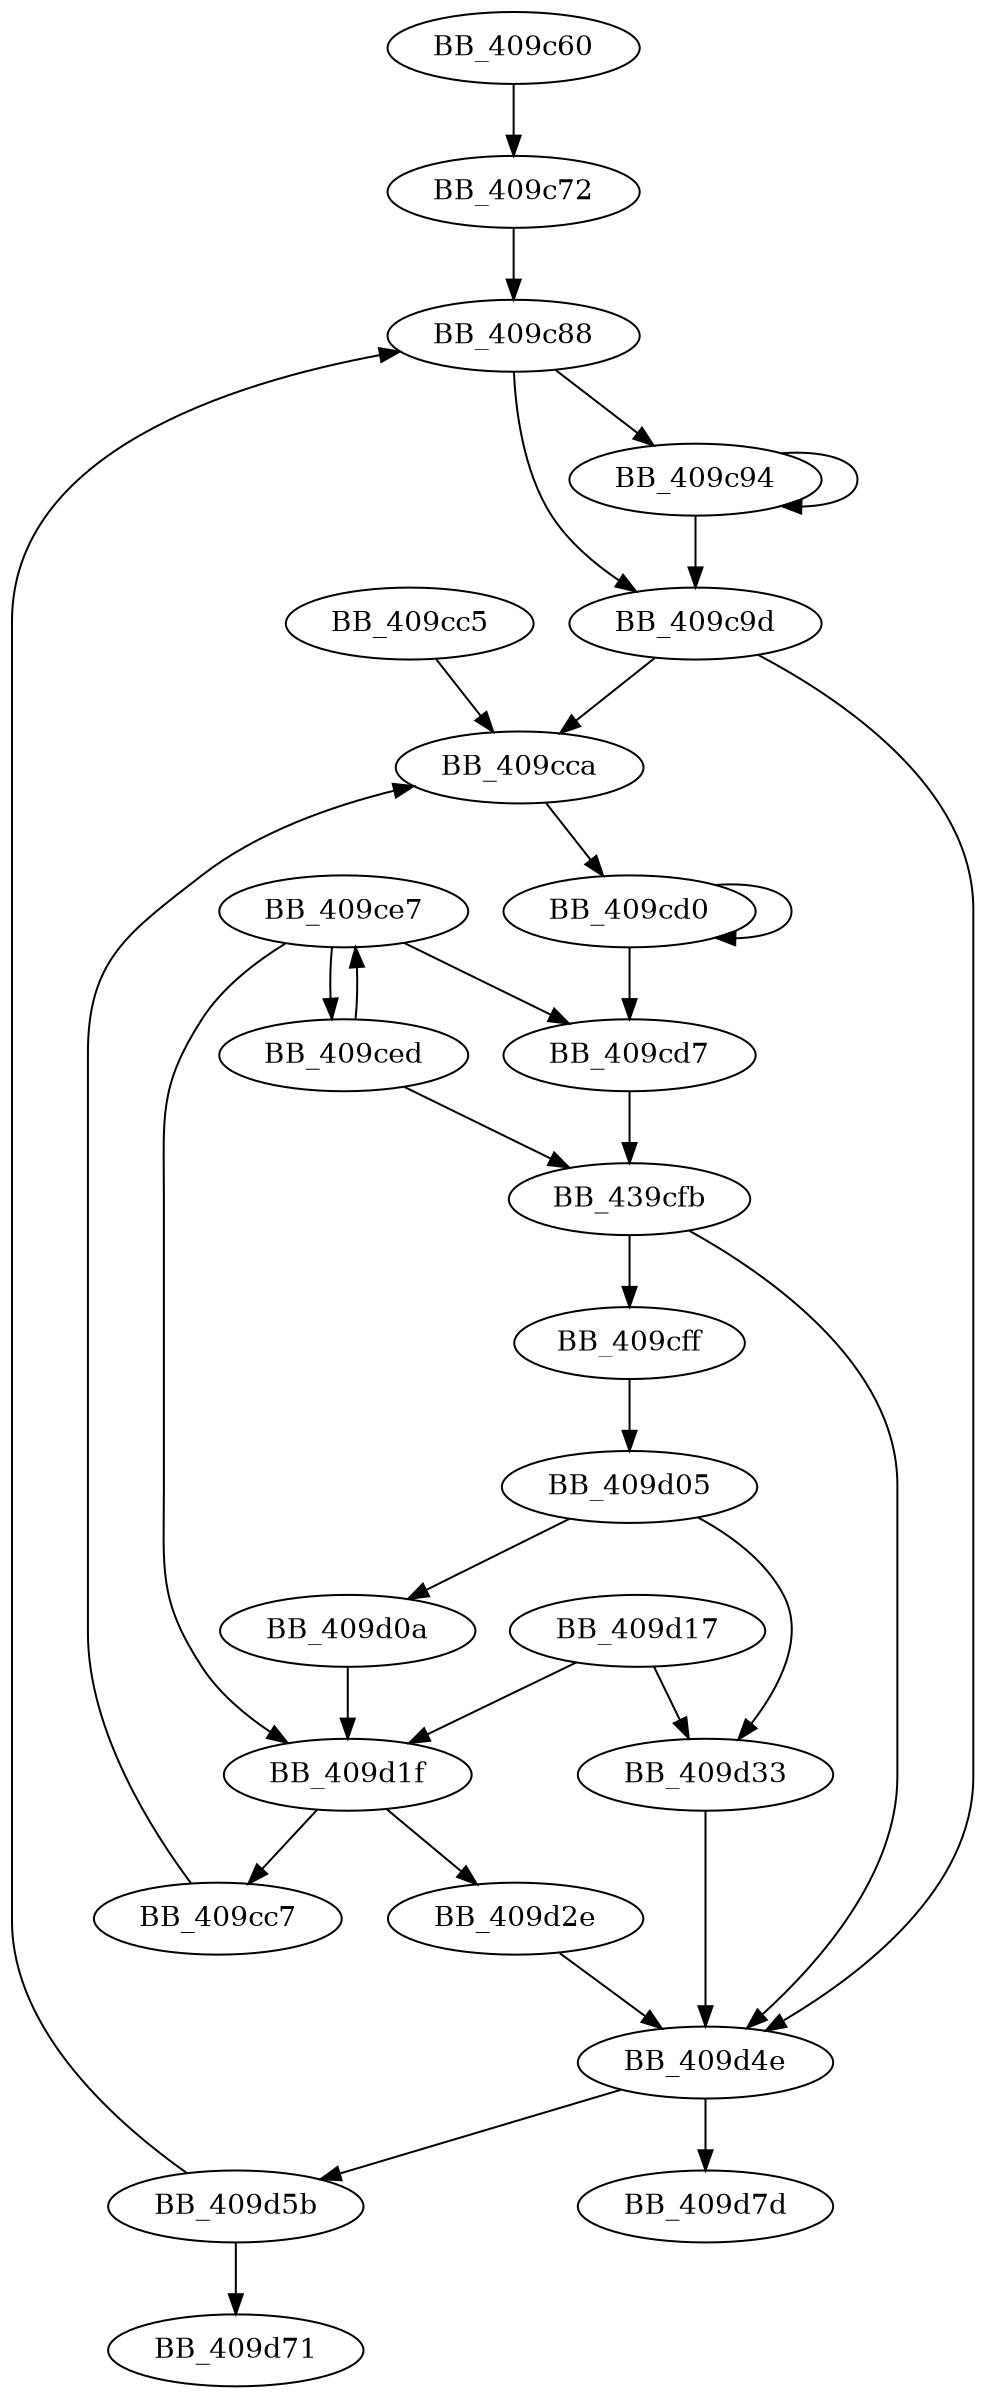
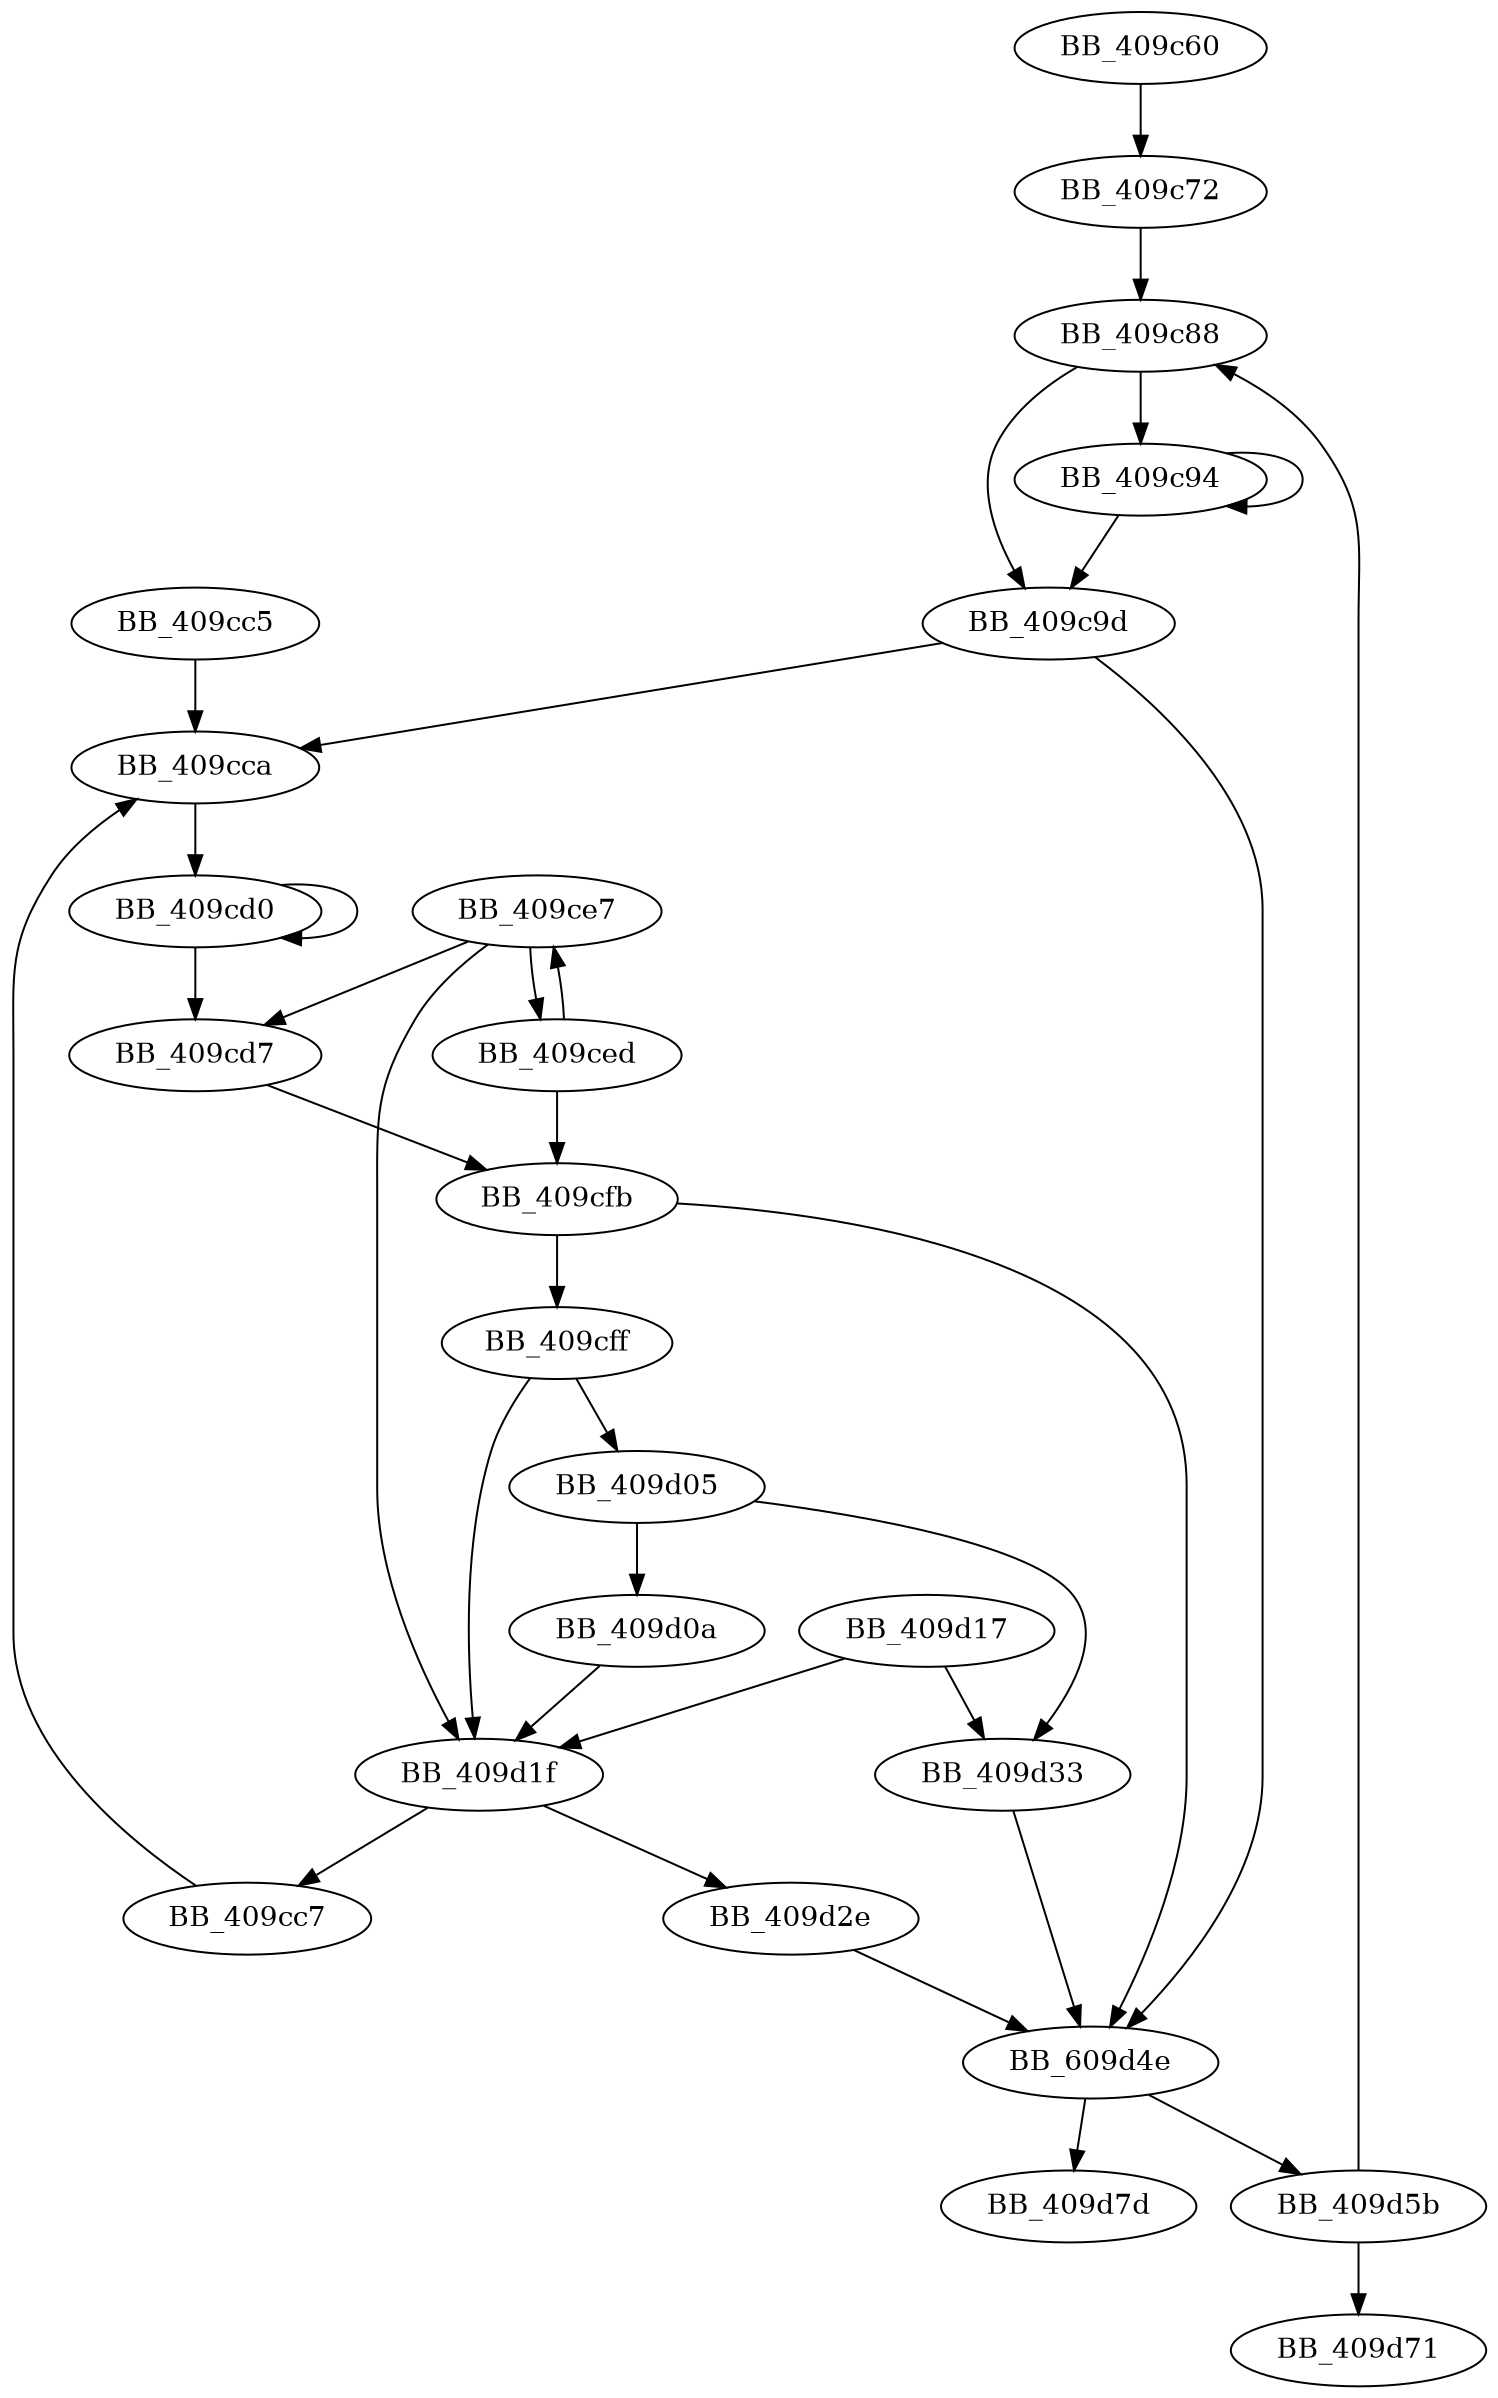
node "BB_439cfb": label "BB_439cfb" -> "BB_409cfb"
edge "BB_409cff" -> "BB_409d1f": added
node "BB_409d4e": label "BB_409d4e" -> "BB_609d4e"
